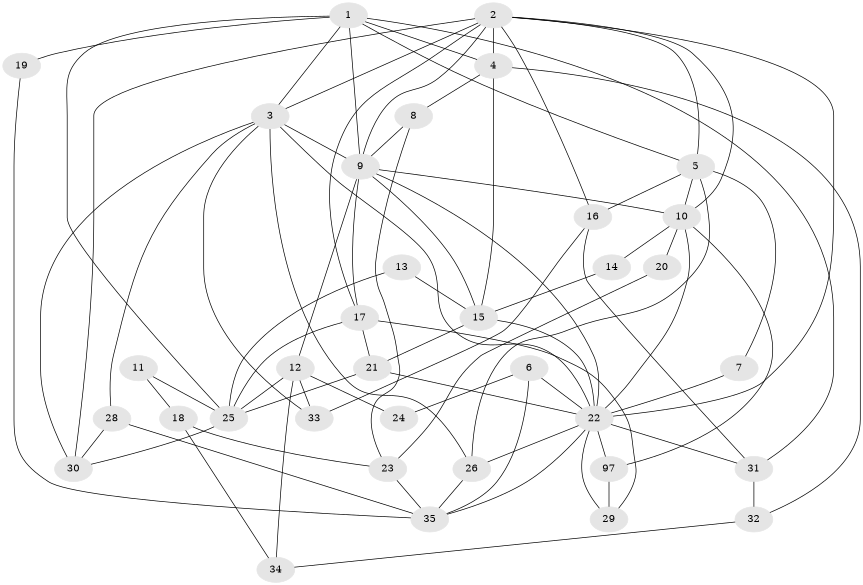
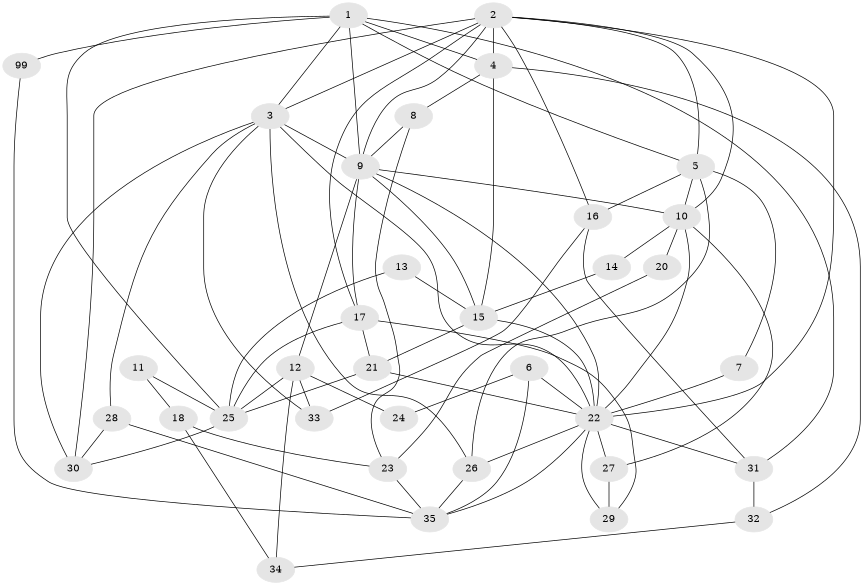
node "19": label "19" -> "99"
node "97": label "97" -> "27"
